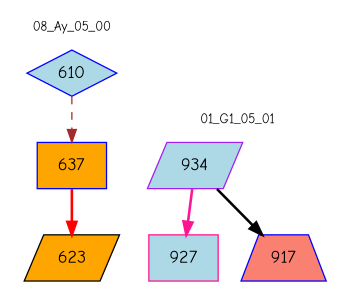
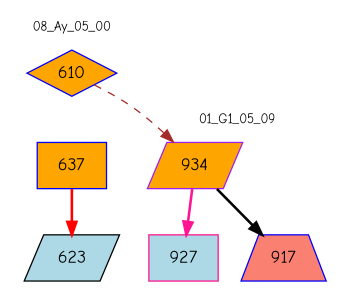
node "610": fillcolor lightblue -> orange
edge "610" -> "637": now "610" -> "934"
cluster "01_G1_05_01": label "01_G1_05_01" -> "01_G1_05_09"
node "934": fillcolor lightblue -> orange
node "623": fillcolor orange -> lightblue
